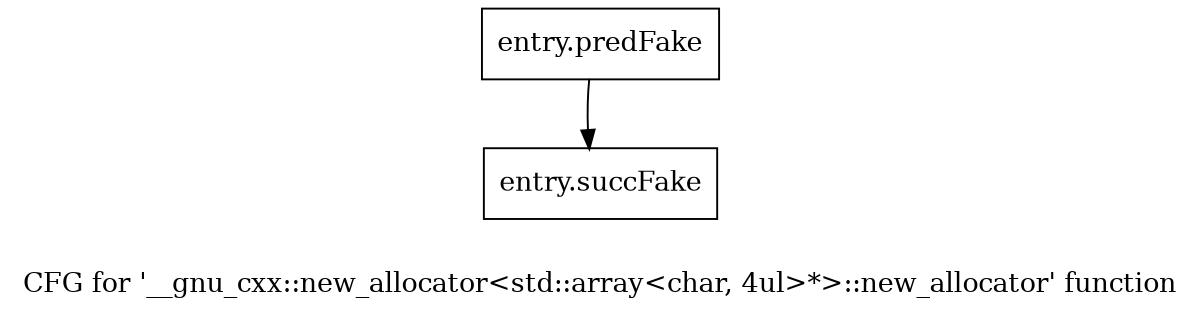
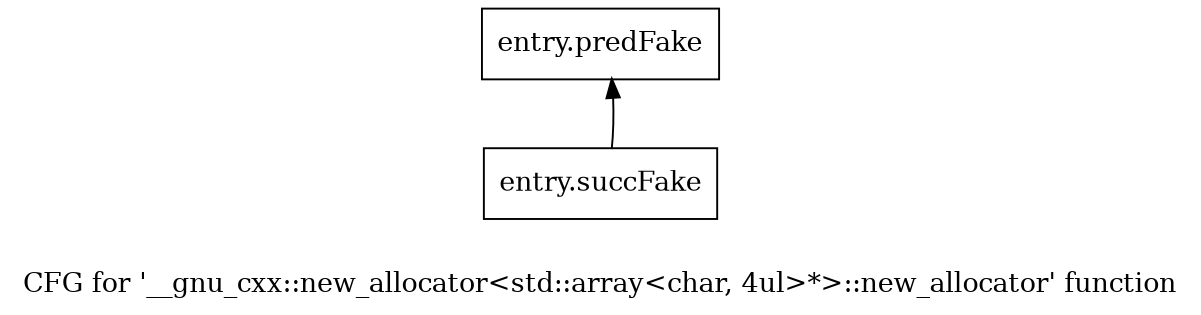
edge "entry.predFake" -> "entry.succFake": reversed
